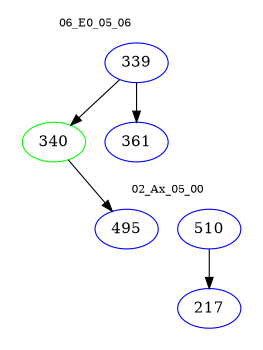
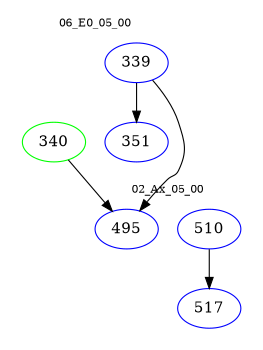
cluster "06_E0_05_06": label "06_E0_05_06" -> "06_E0_05_00"
edge "339" -> "340": now "339" -> "495"
node "361": label "361" -> "351"
node "217": label "217" -> "517"
